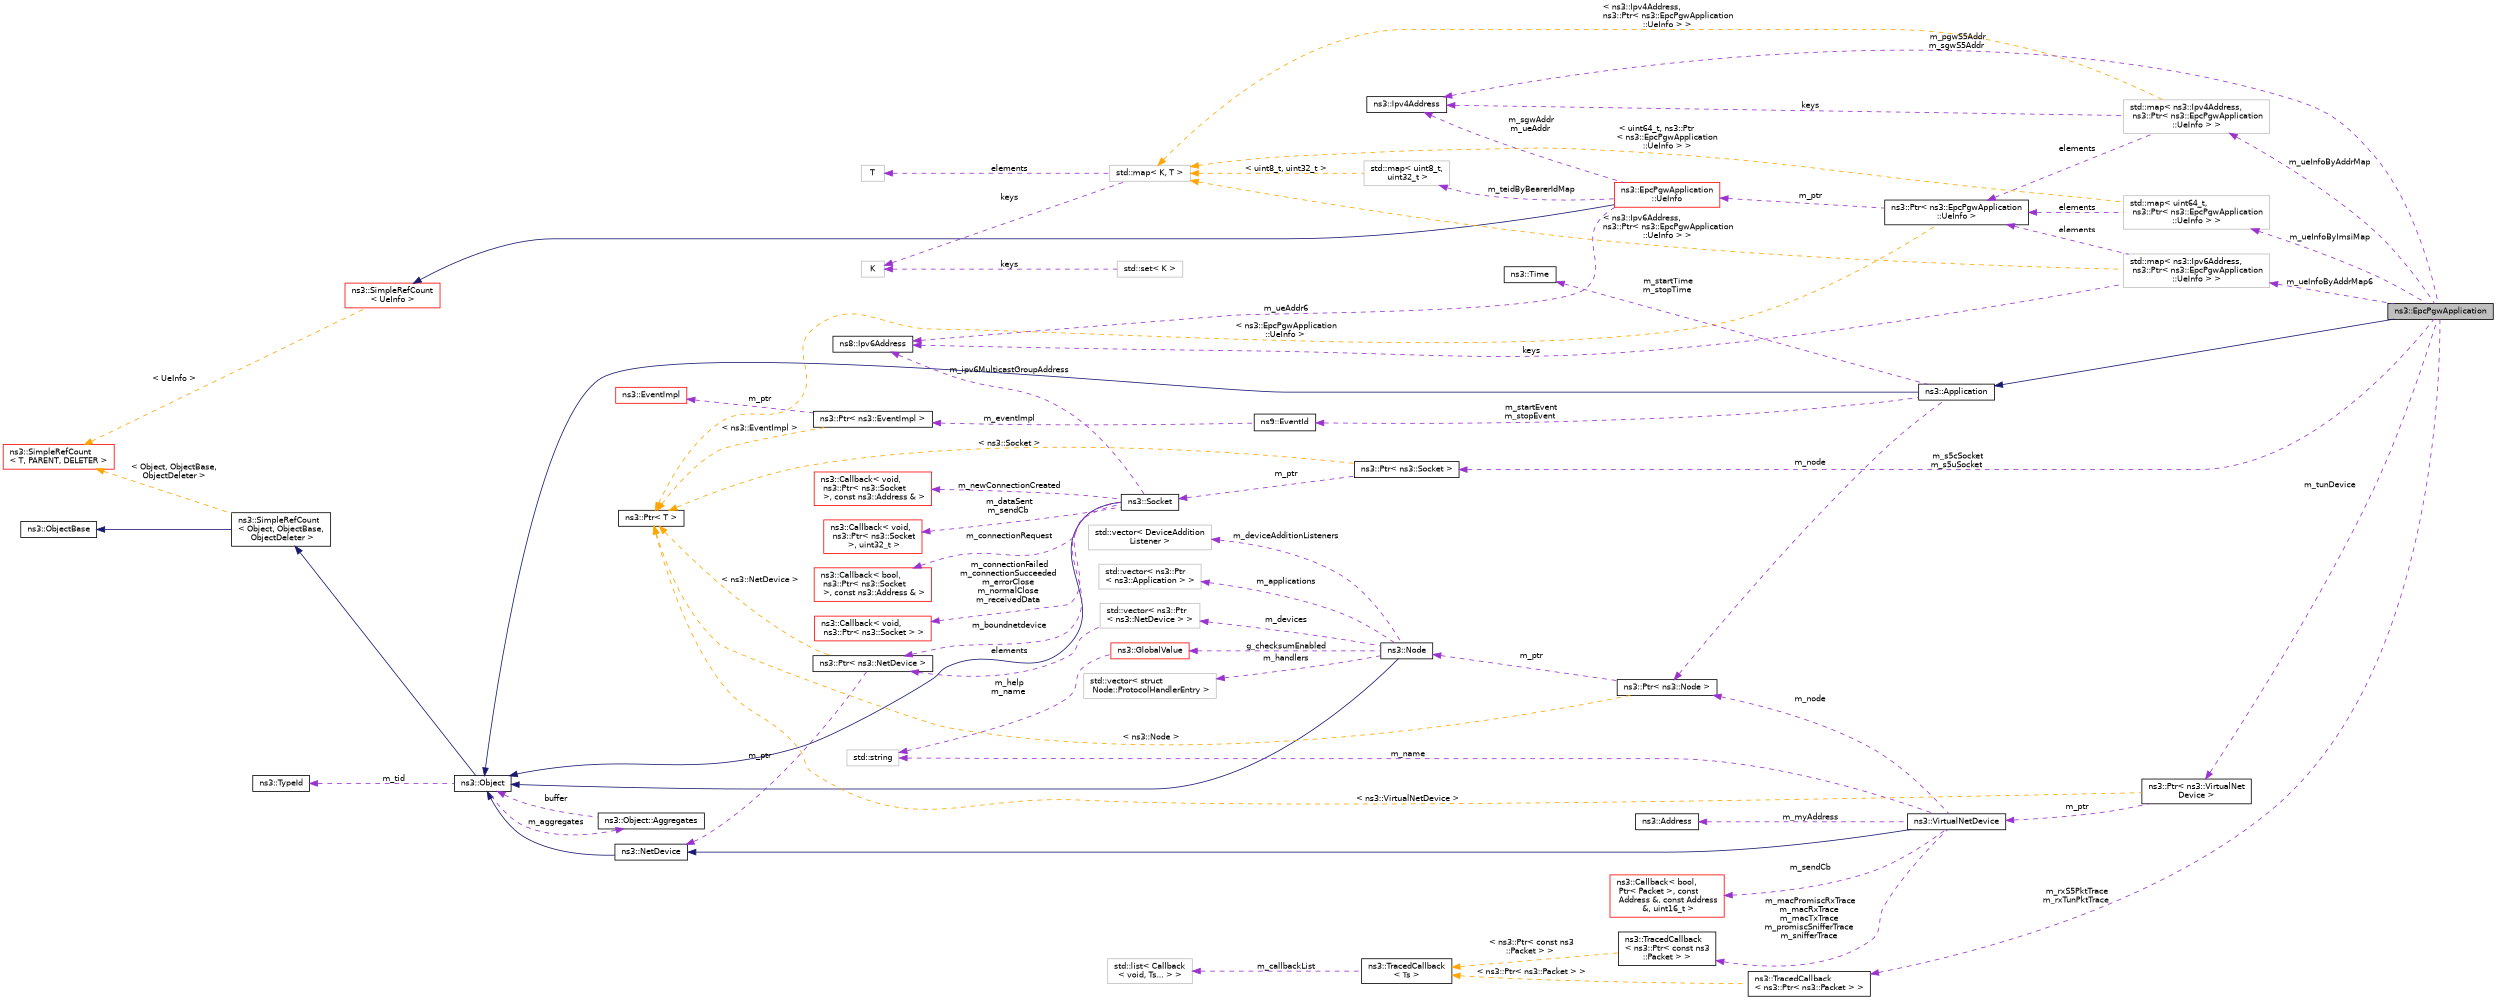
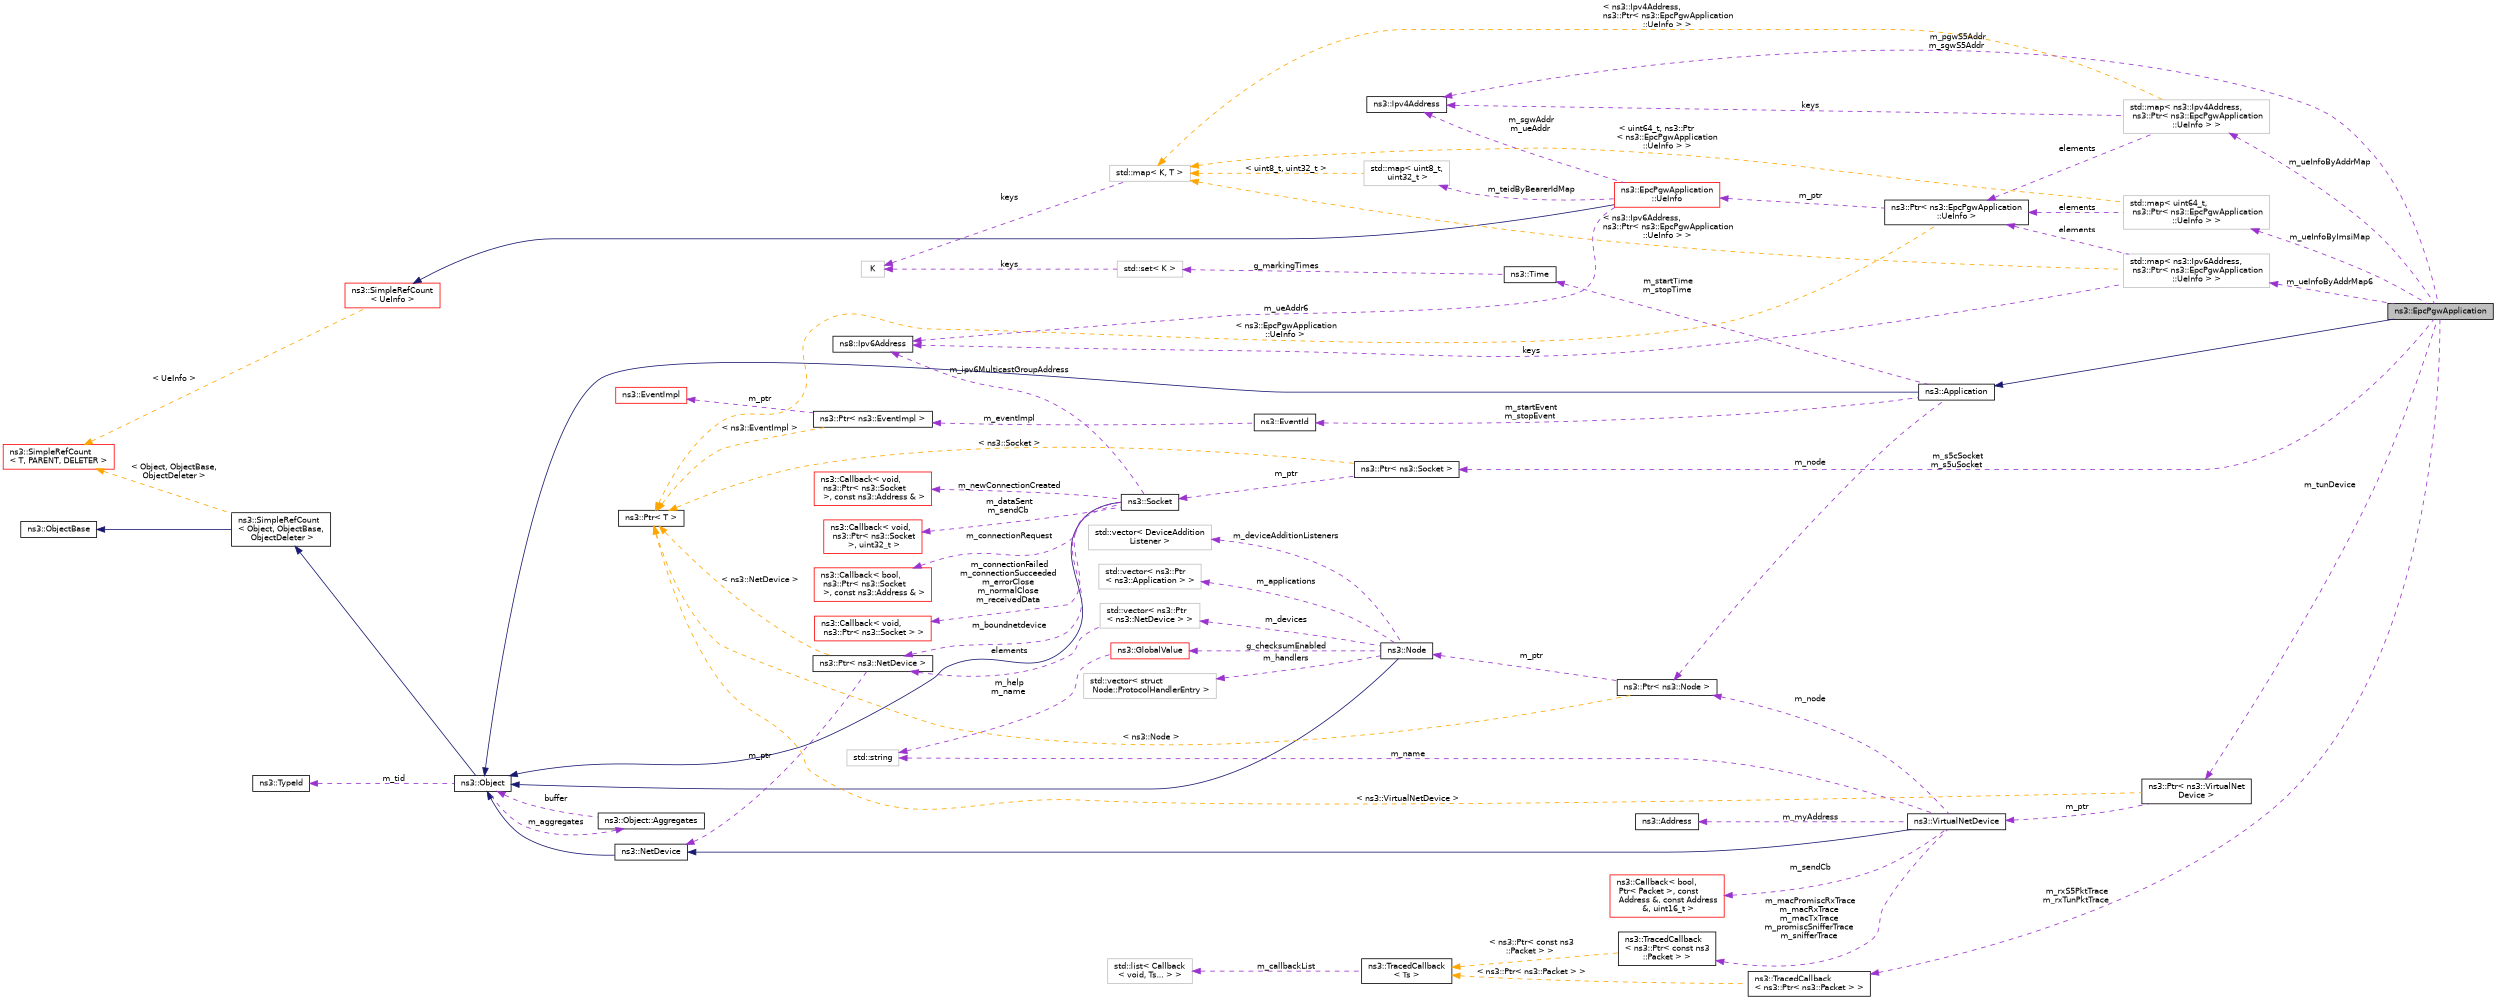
node "T": removed
edge "ns3::Time" -> "std::set< K >": added, label "g_markingTimes"
node "ns9::EventId": label "ns9::EventId" -> "ns3::EventId"
